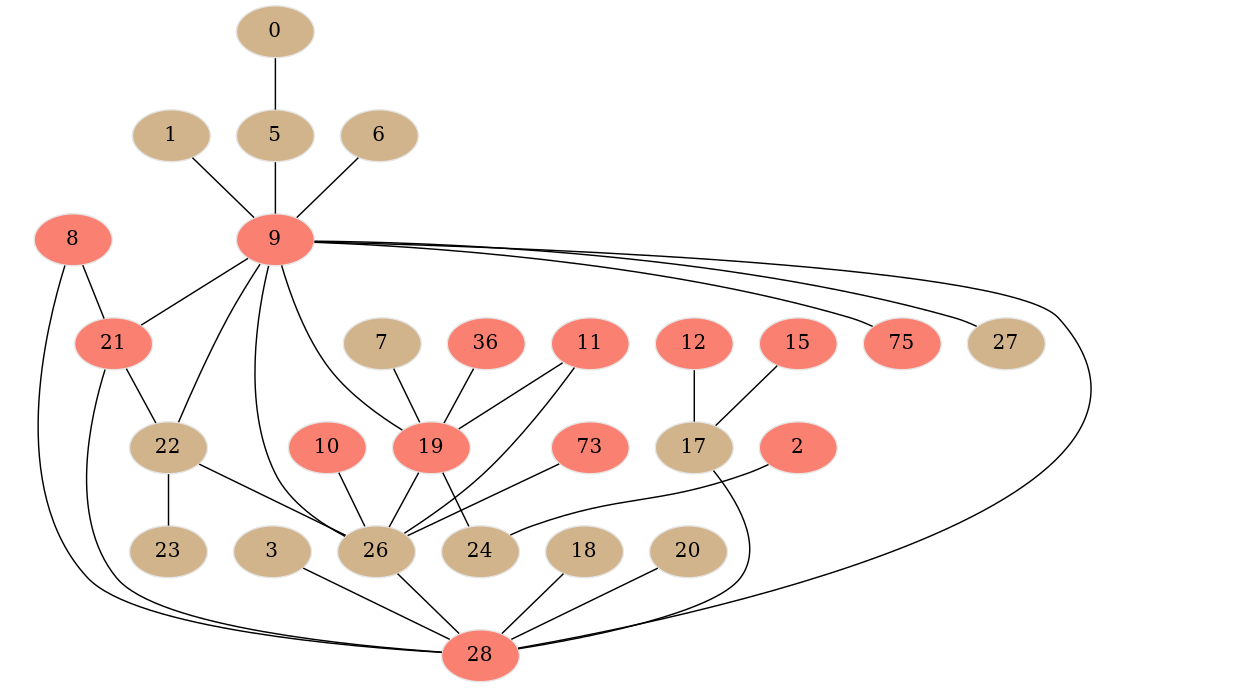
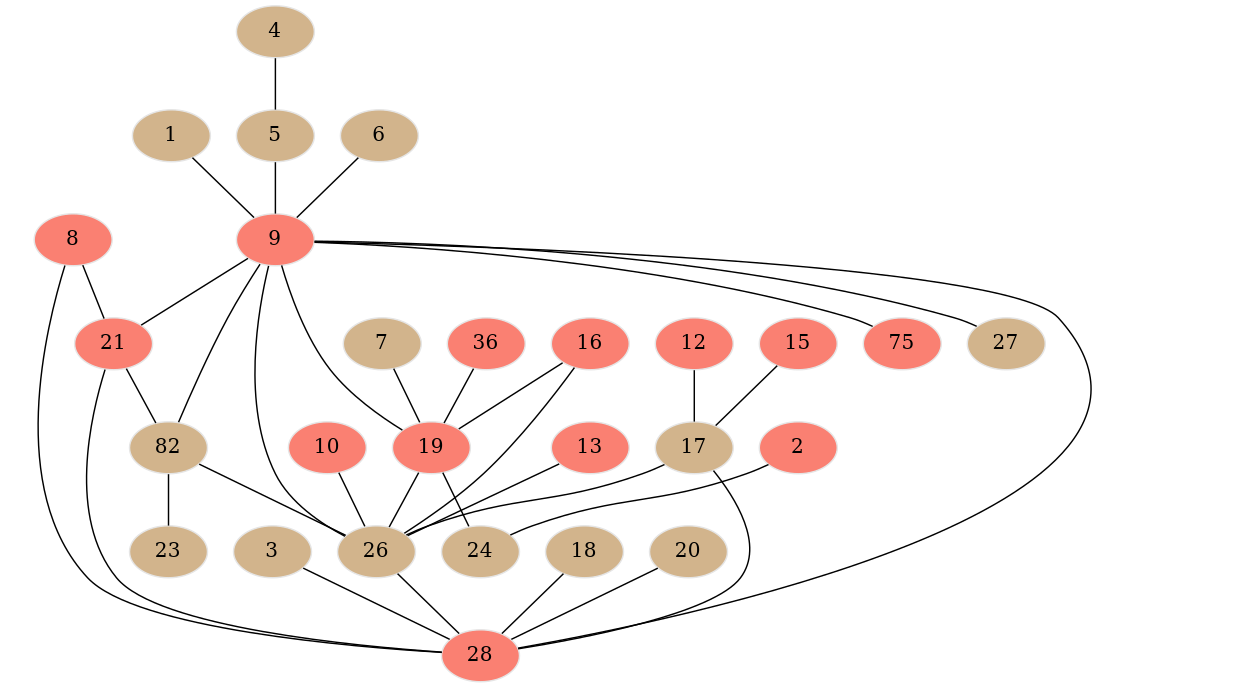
node "0": label "0" -> "4"
node "11": label "11" -> "16"
node "22": label "22" -> "82"
node "73": label "73" -> "13"
edge "17" -- "26": added
